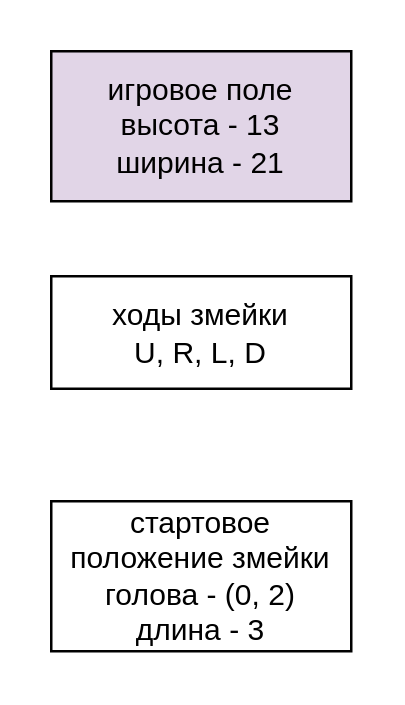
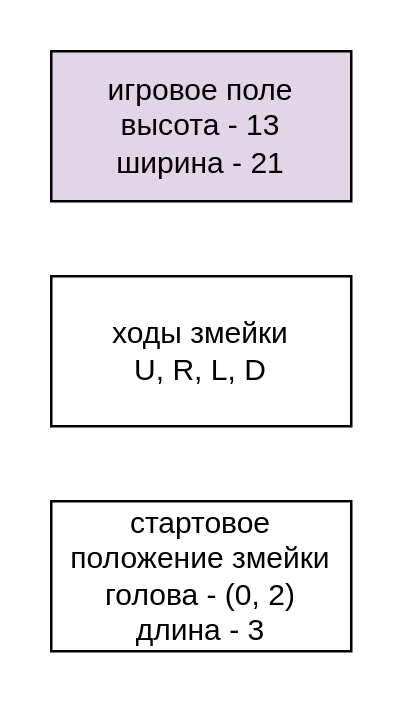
node "ходы змейки U, R, L, D": size 300x113 -> 300x150
